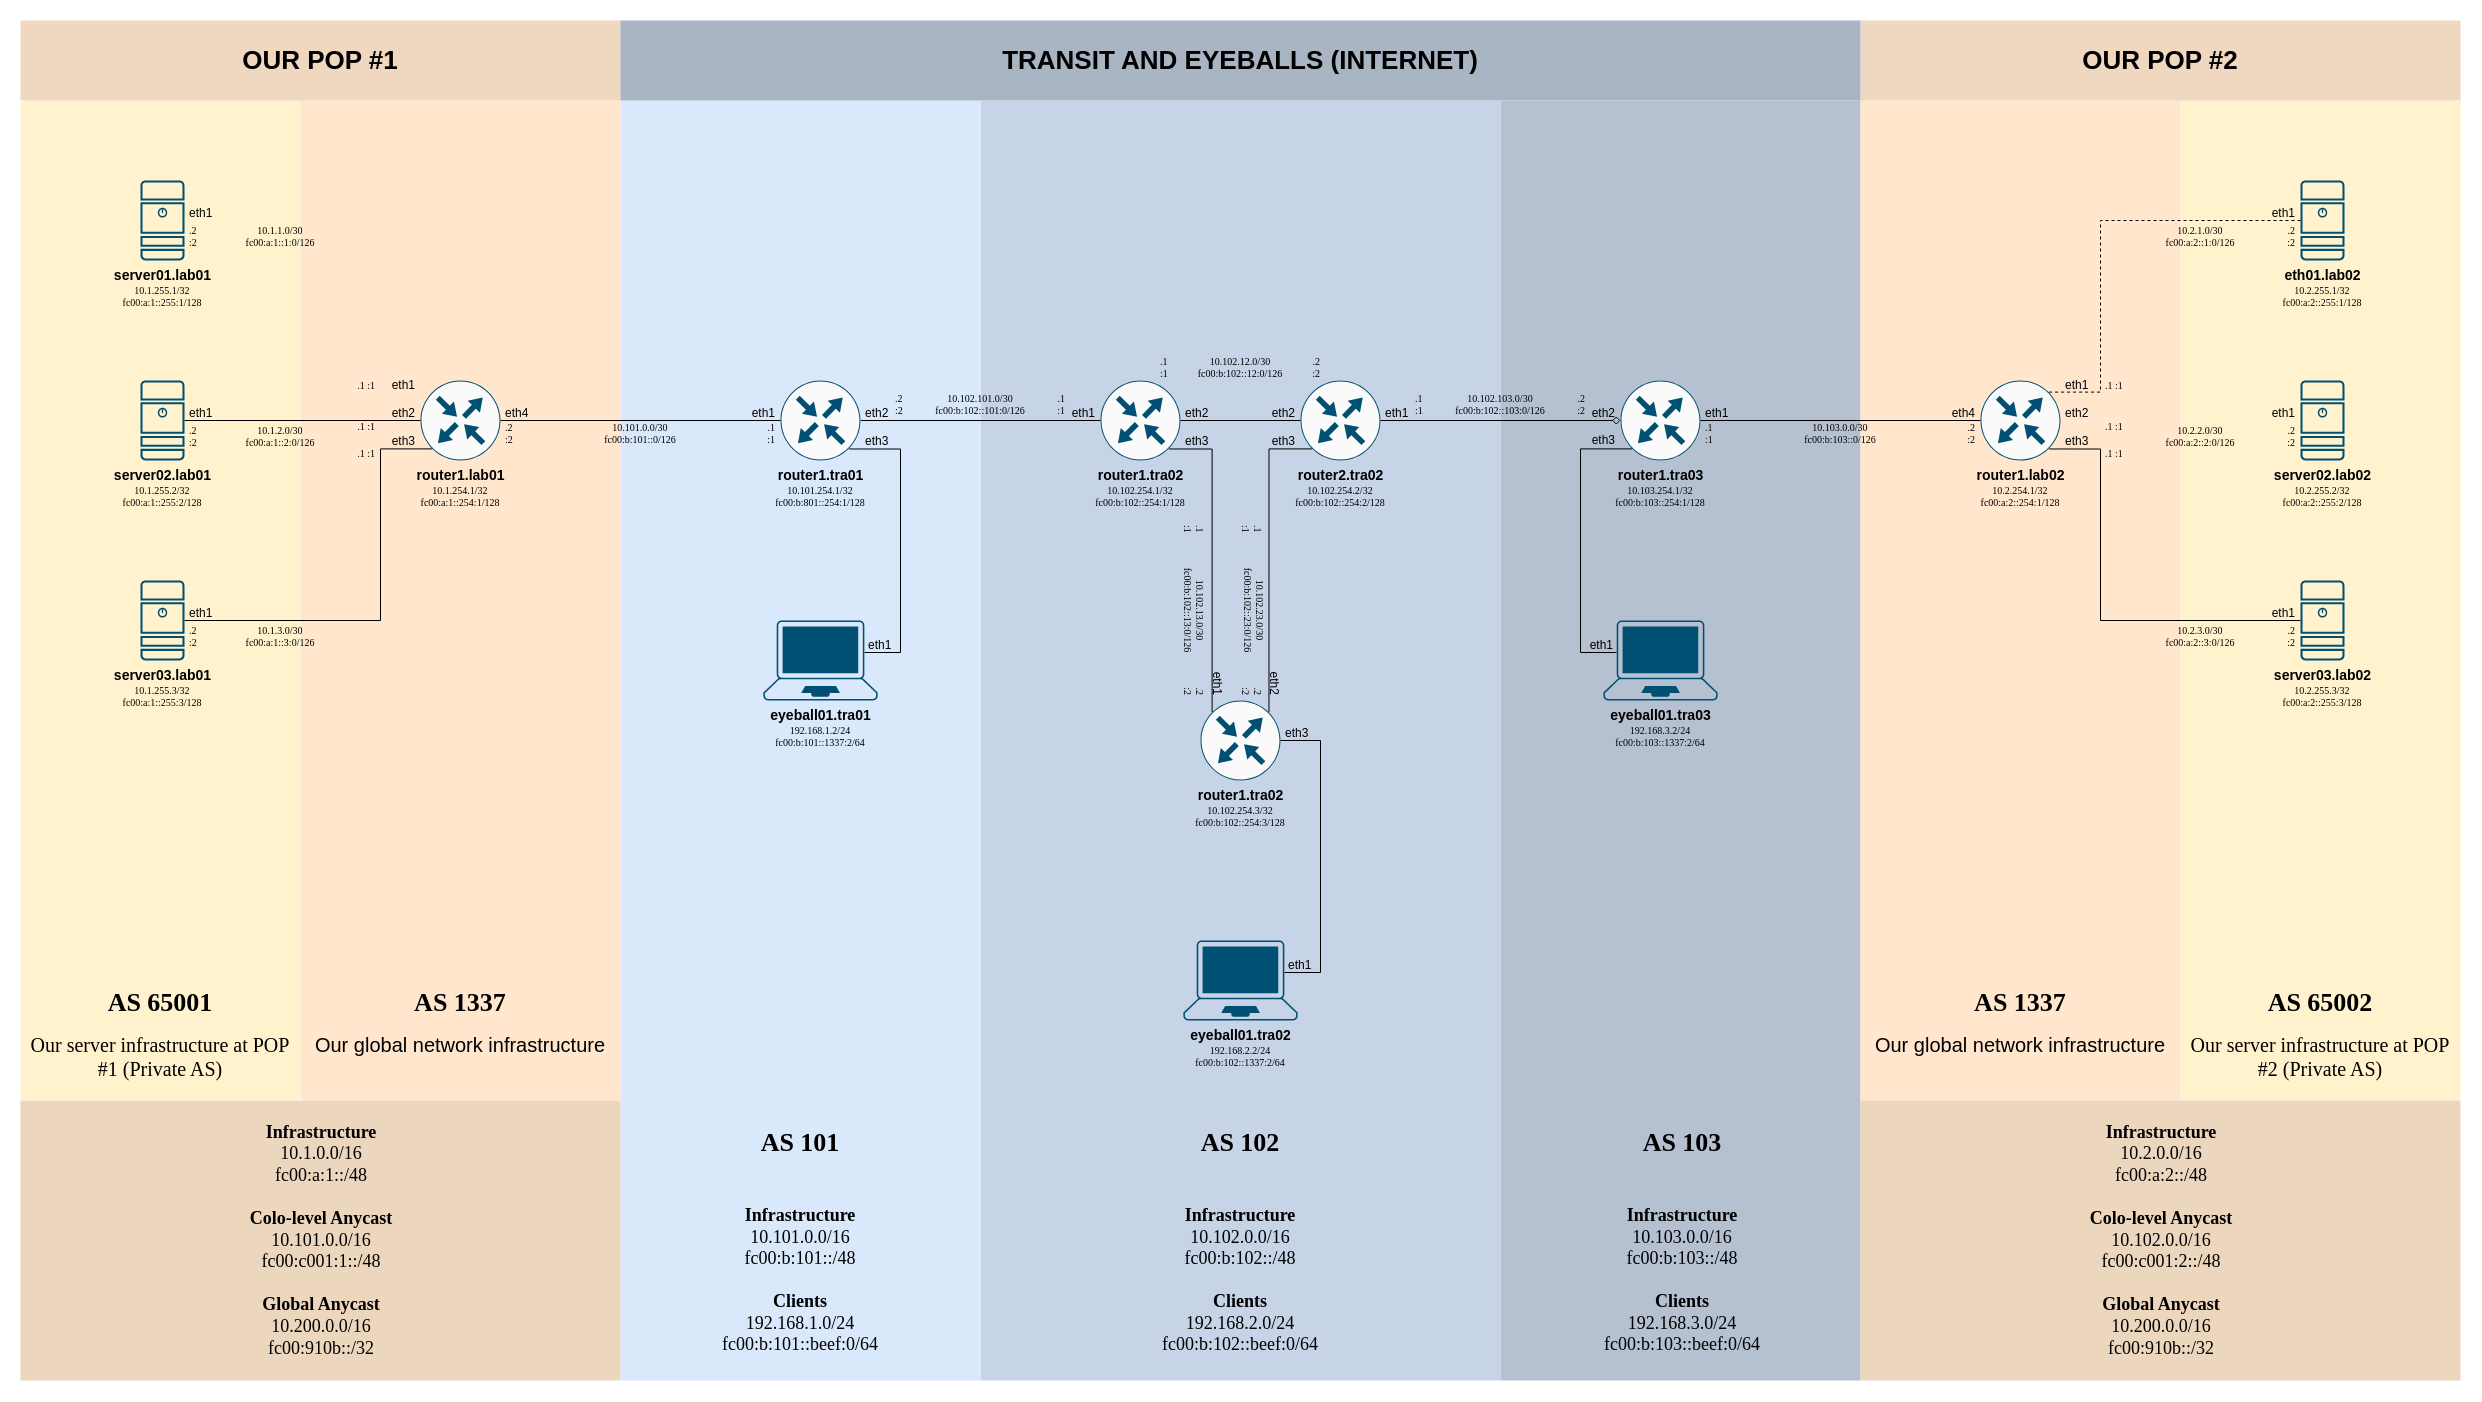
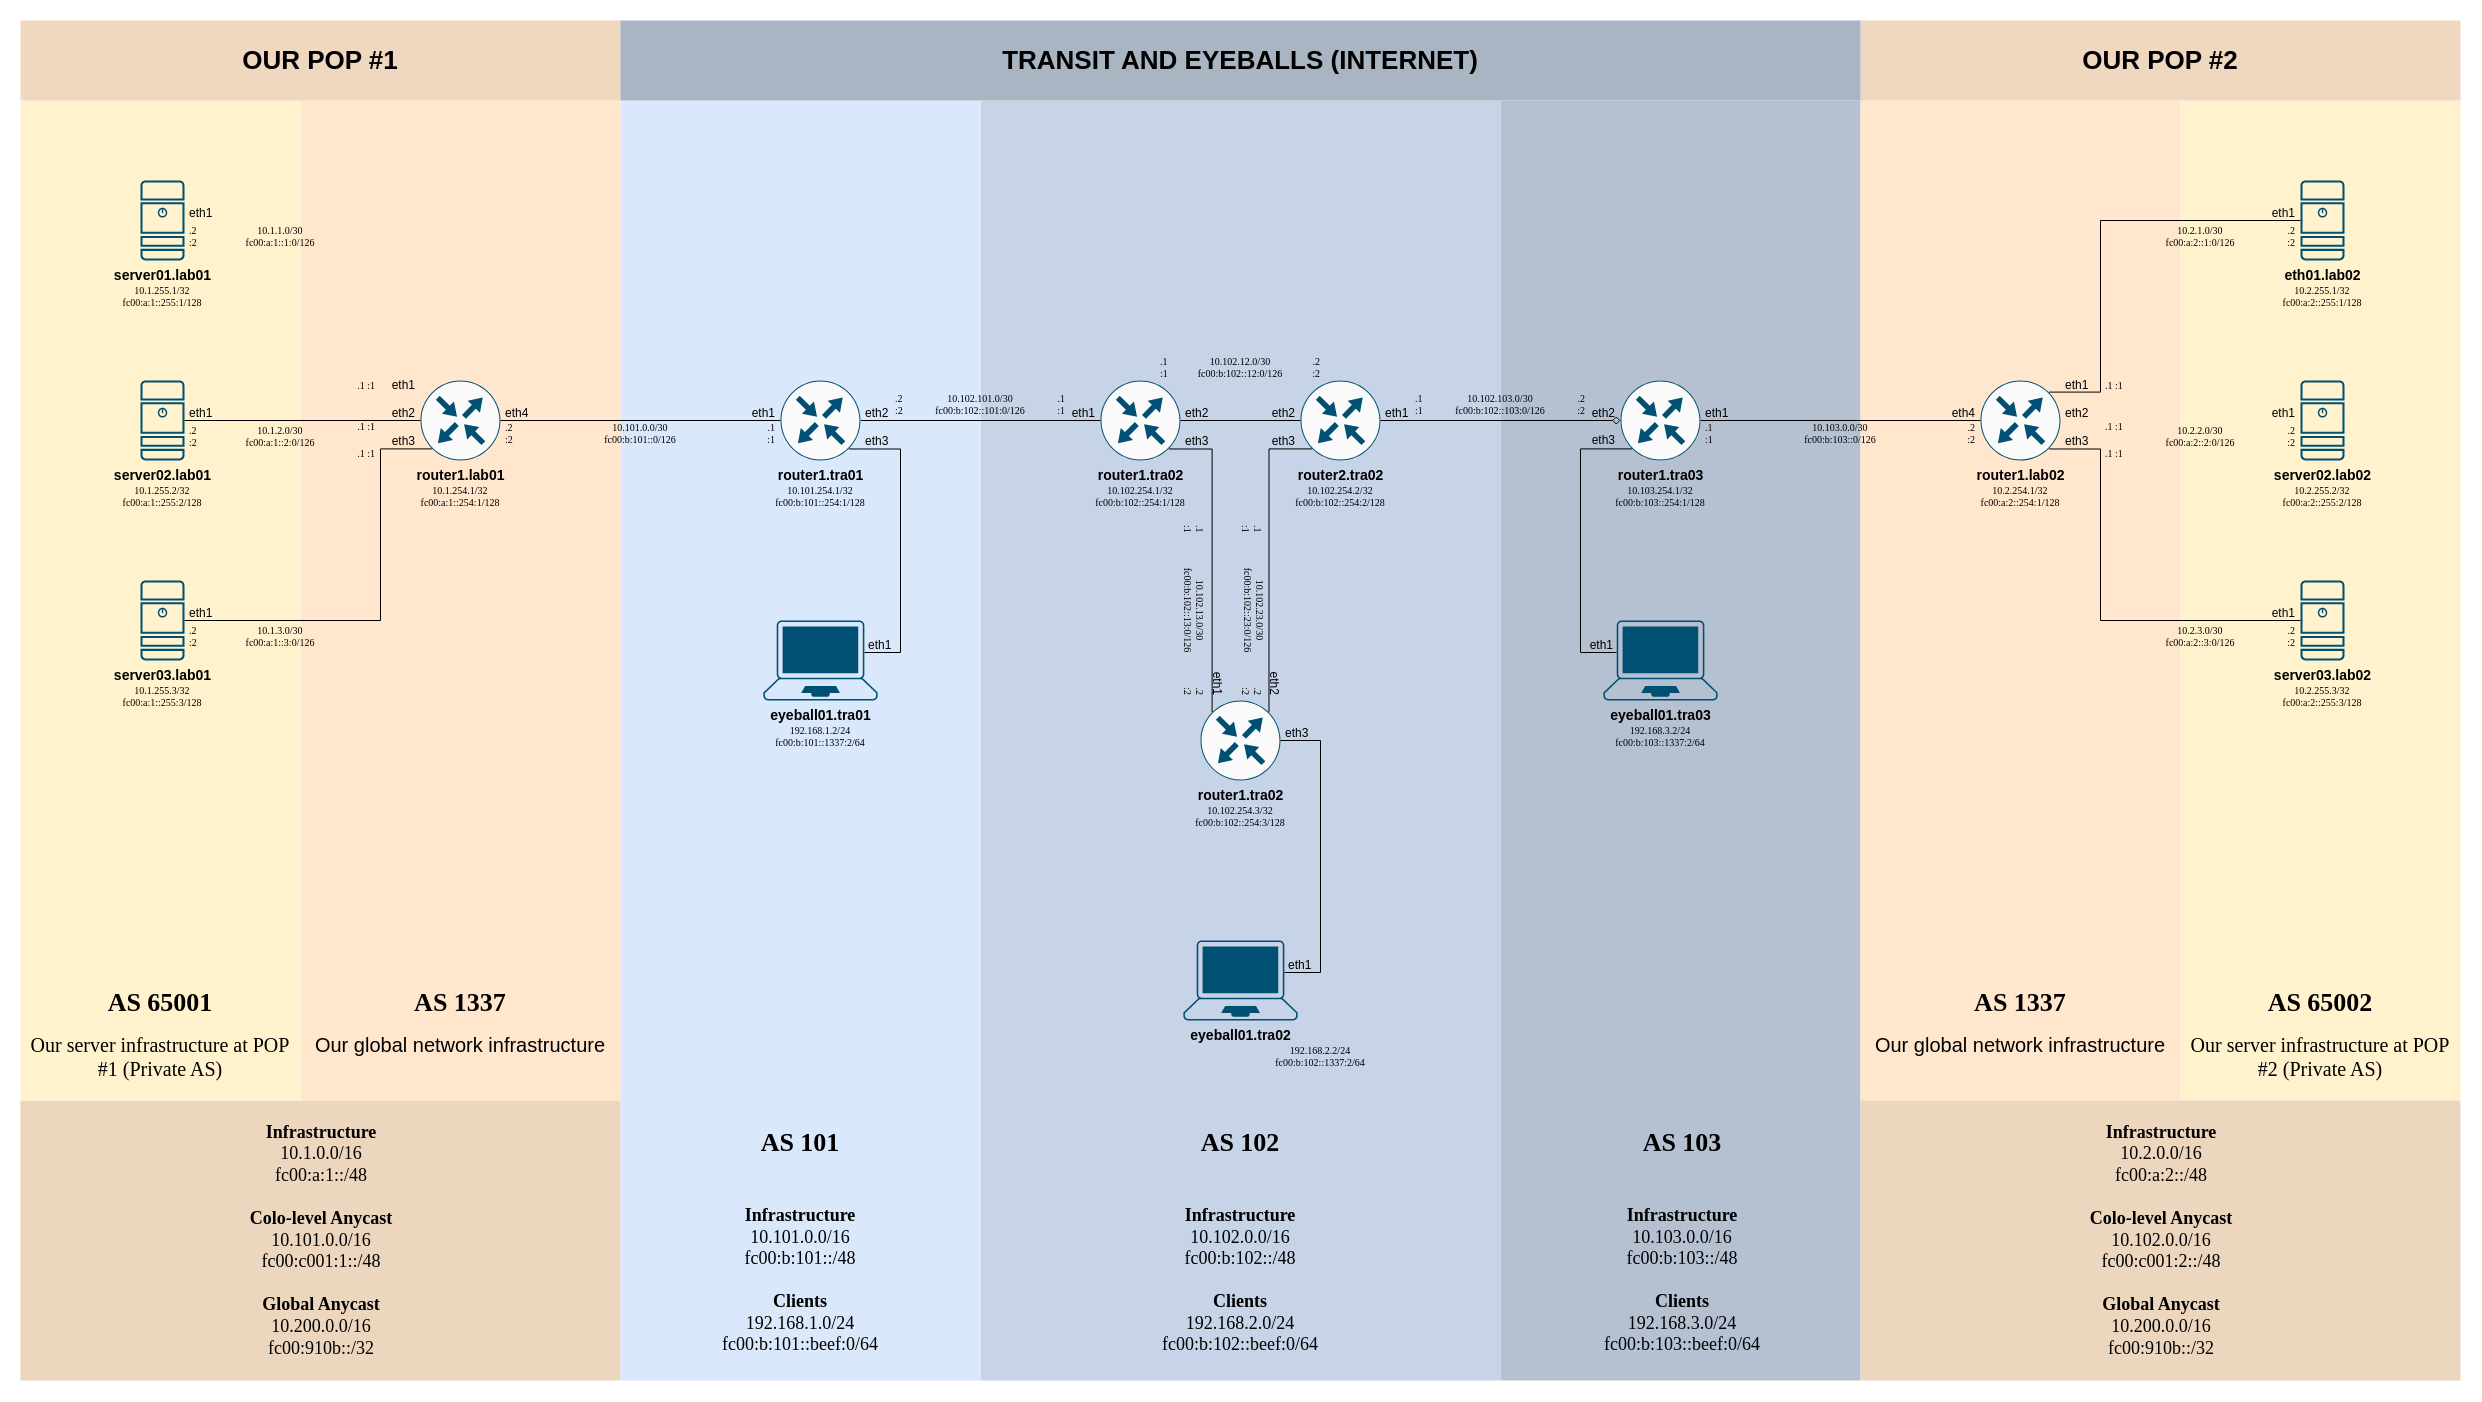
edge "eth01.lab02" -- "router1.lab02": style dashed -> solid
node "10.101.254.1/32 fc00:b:801::254:1/128": label "10.101.254.1/32 fc00:b:801::254:1/128" -> "10.101.254.1/32 fc00:b:101::254:1/128"
node "192.168.2.2/24 fc00:b:102::1337:2/64": moved (1241, 1061) -> (1321, 1061)
